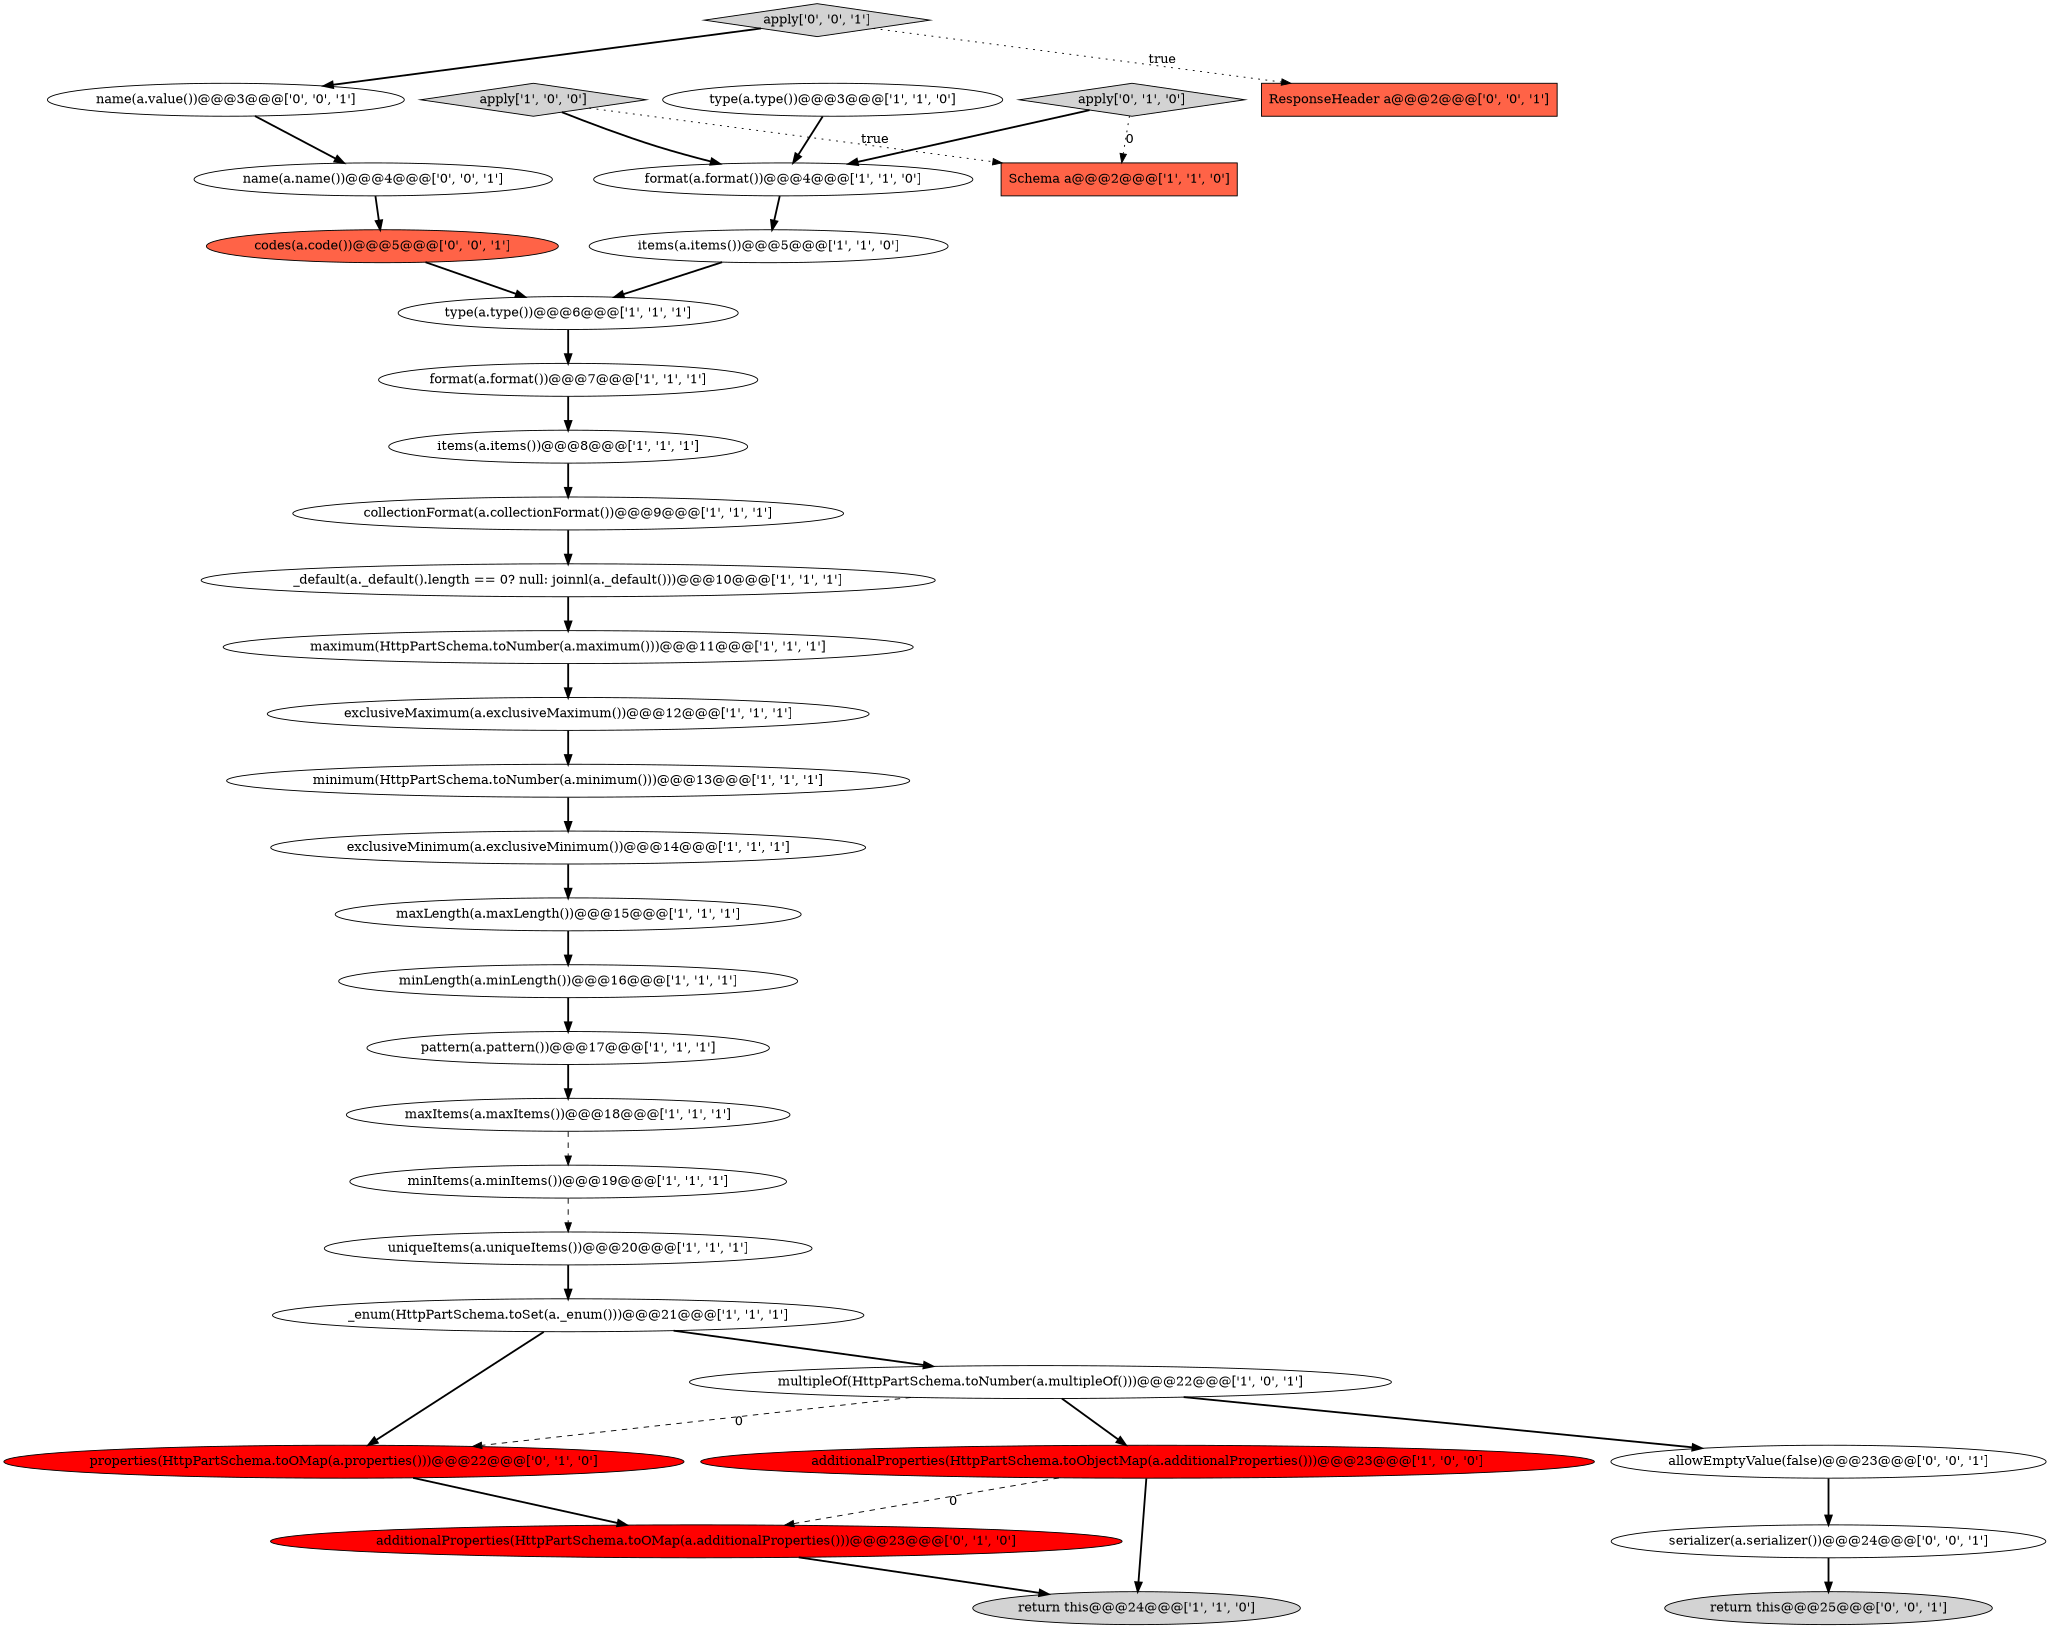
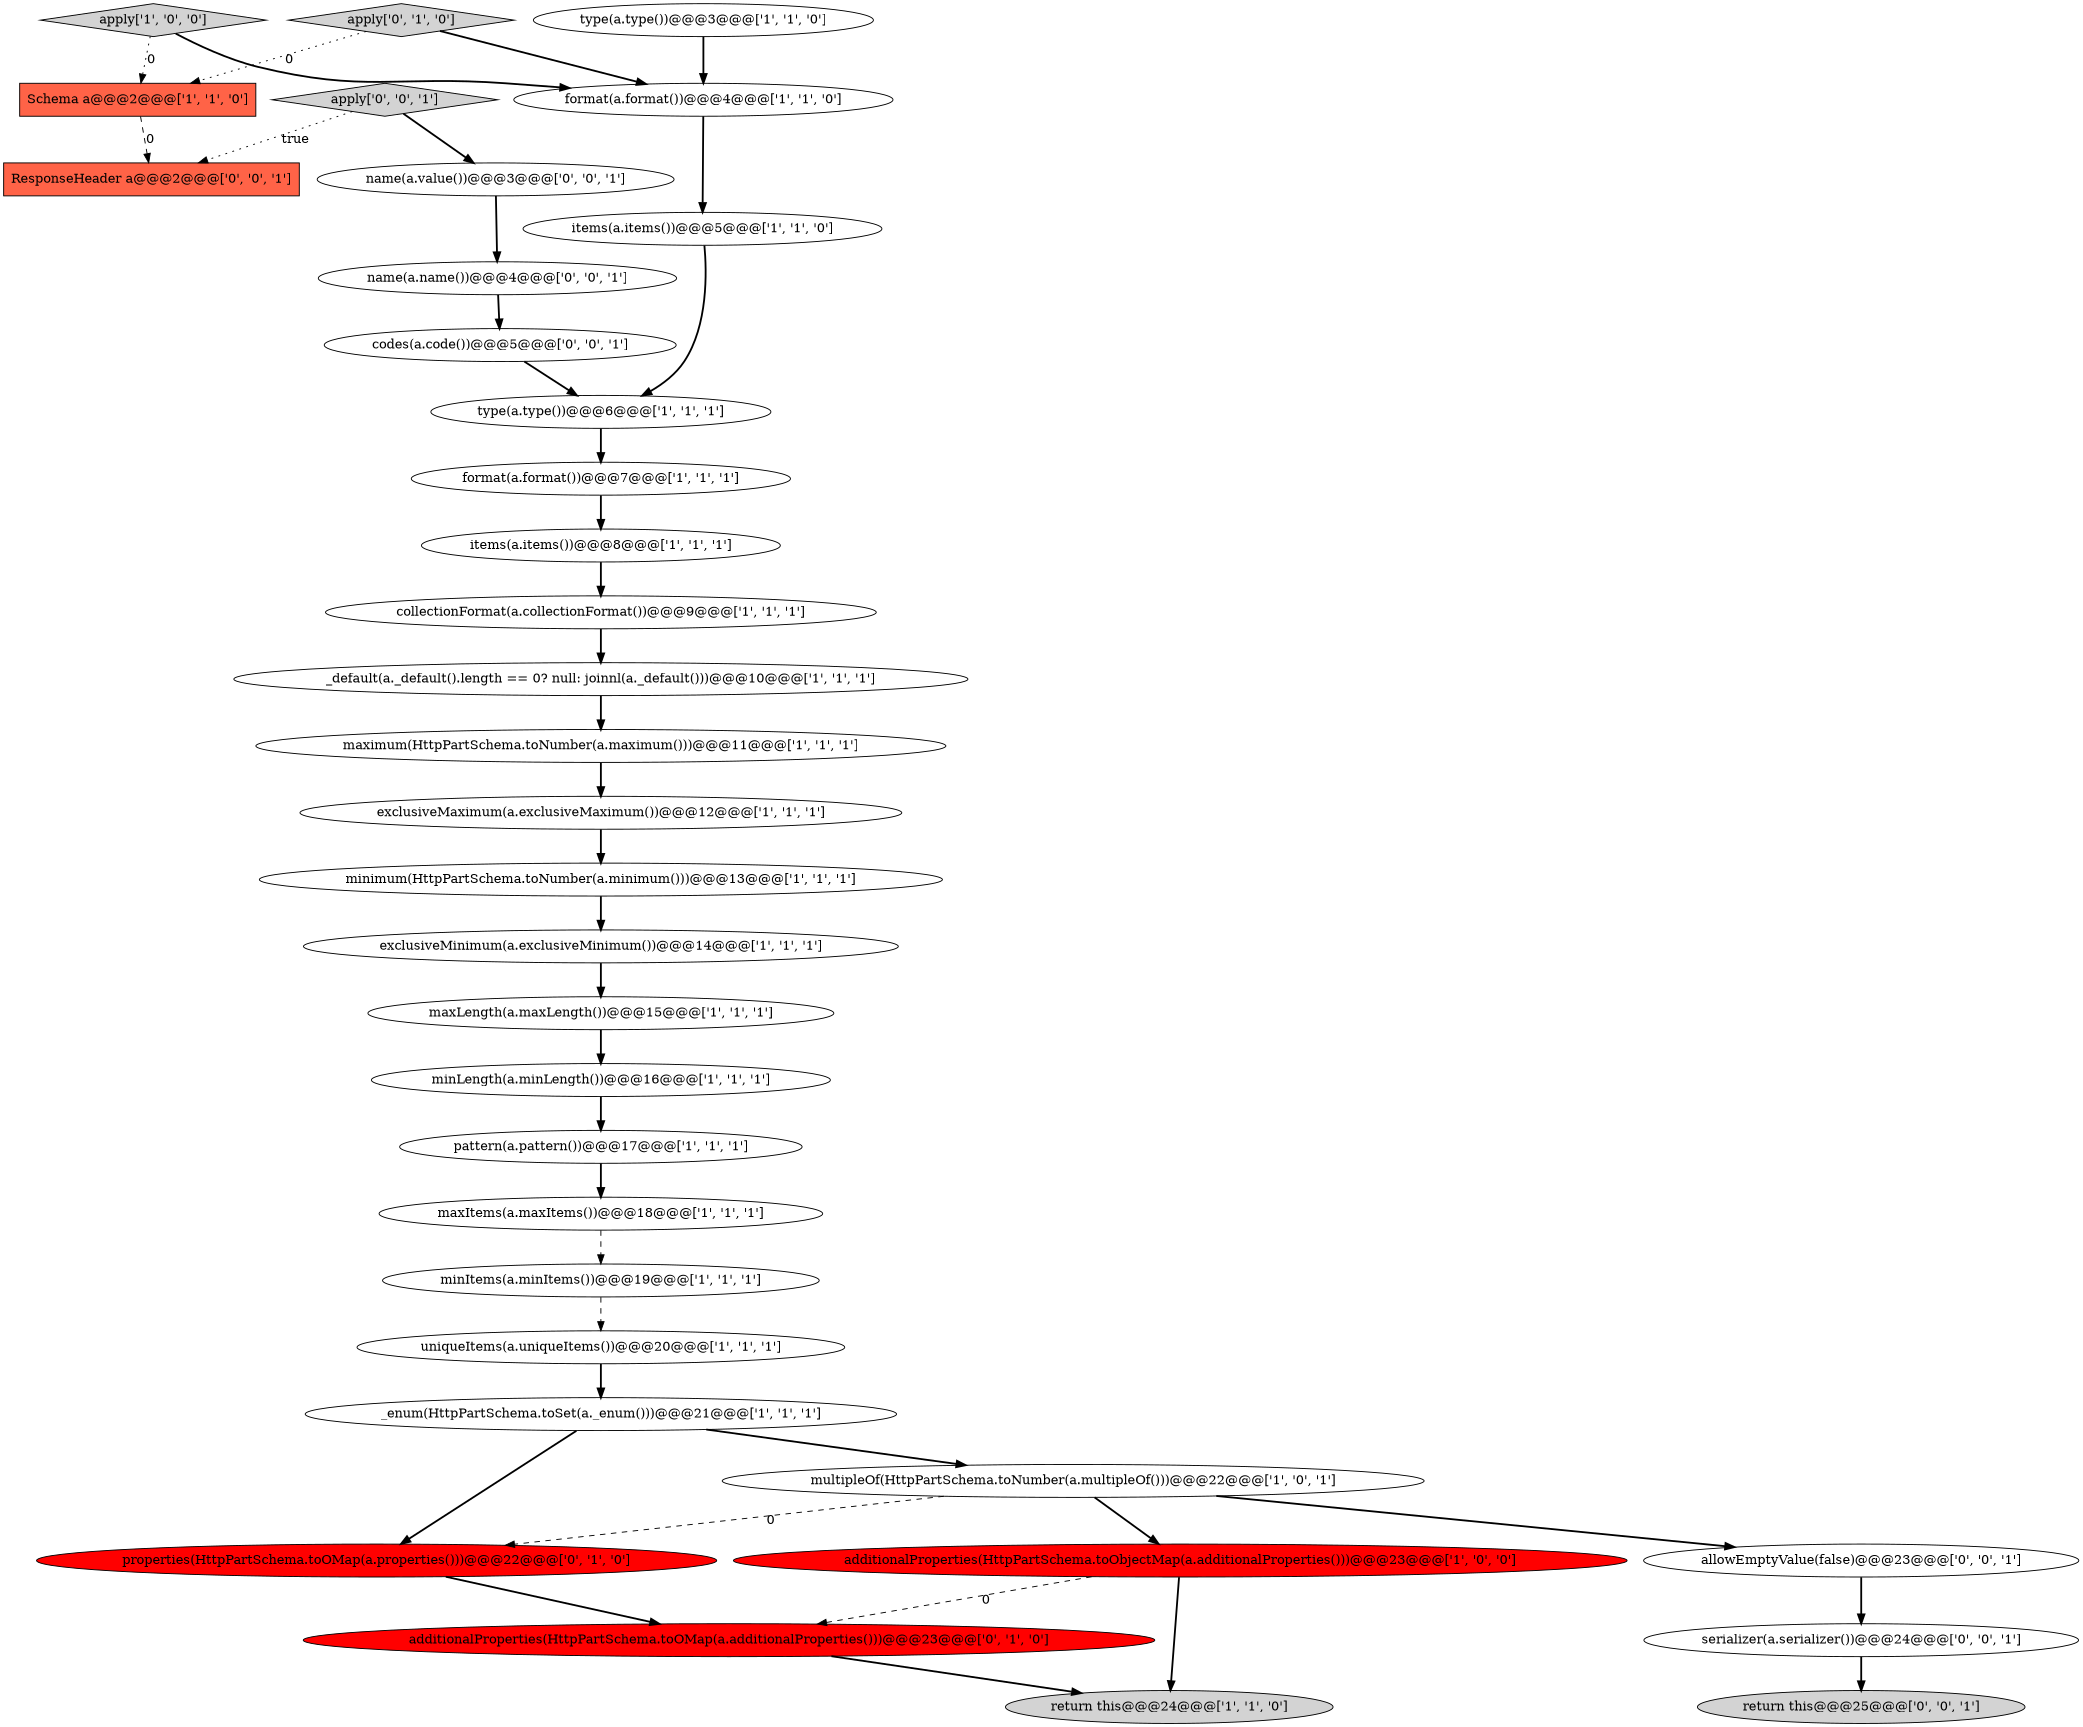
edge "Schema a@@@2@@@['1', '1', '0']" -> "ResponseHeader a@@@2@@@['0', '0', '1']": added, label "0"
edge "apply['1', '0', '0']" -> "Schema a@@@2@@@['1', '1', '0']": label "true" -> "0"
node "codes(a.code())@@@5@@@['0', '0', '1']": fillcolor tomato -> white
